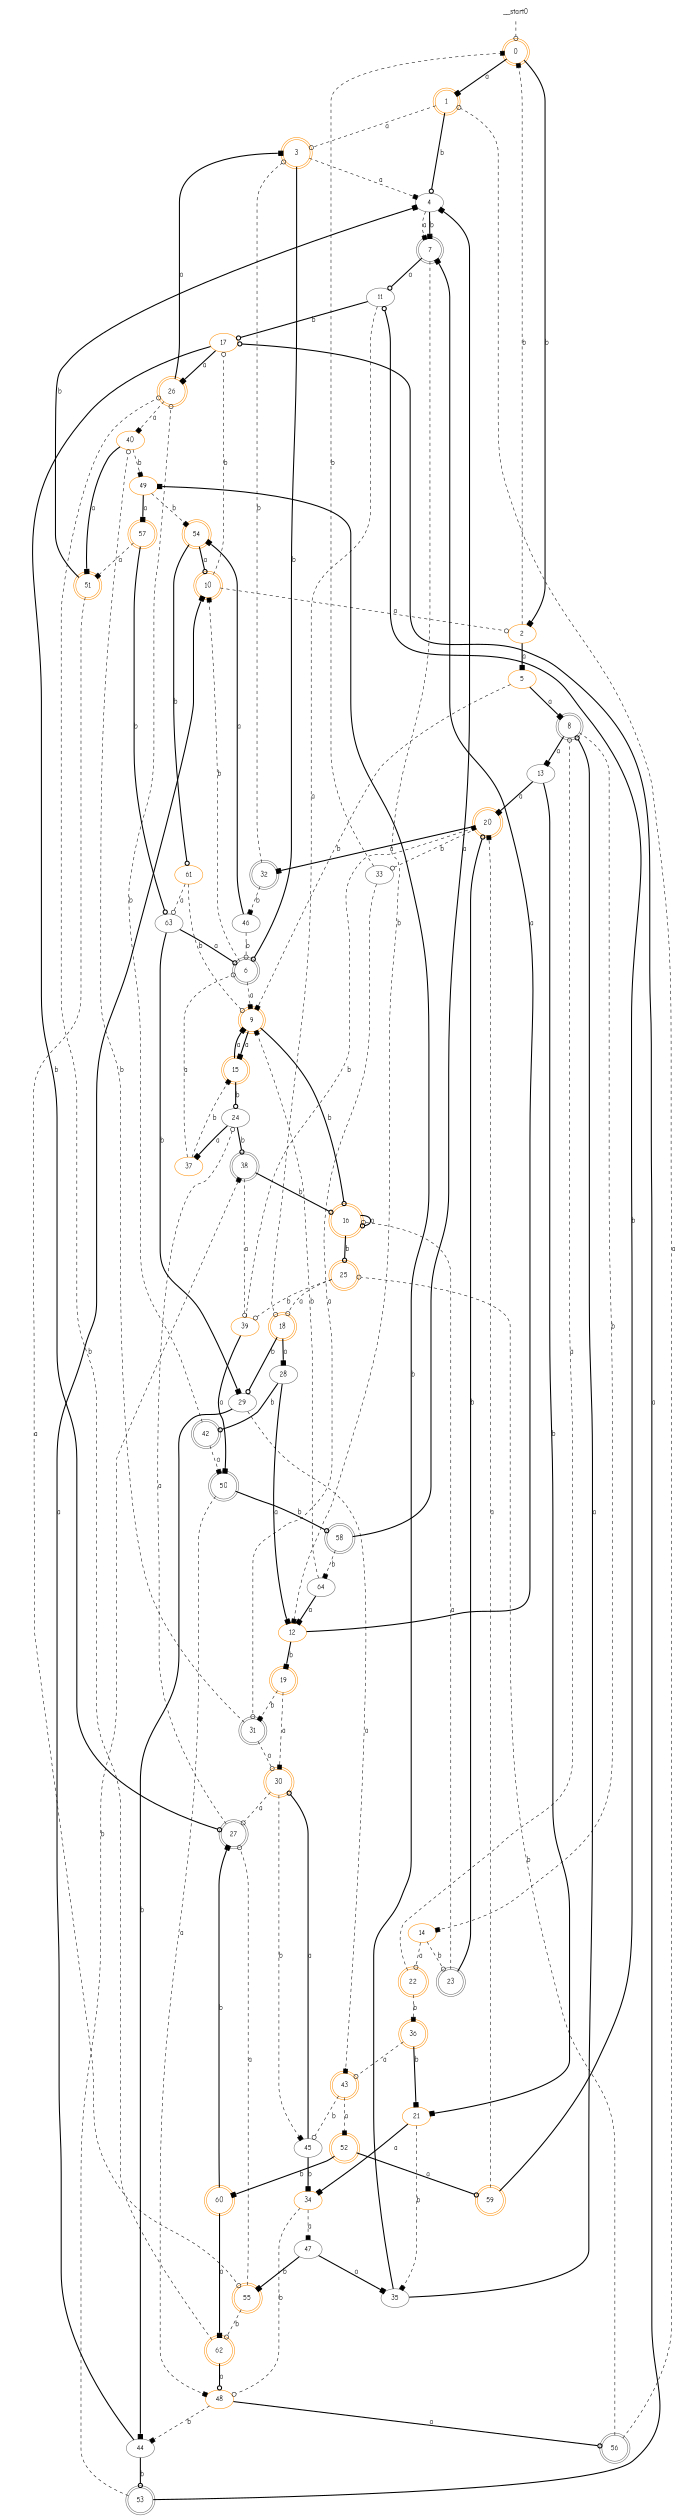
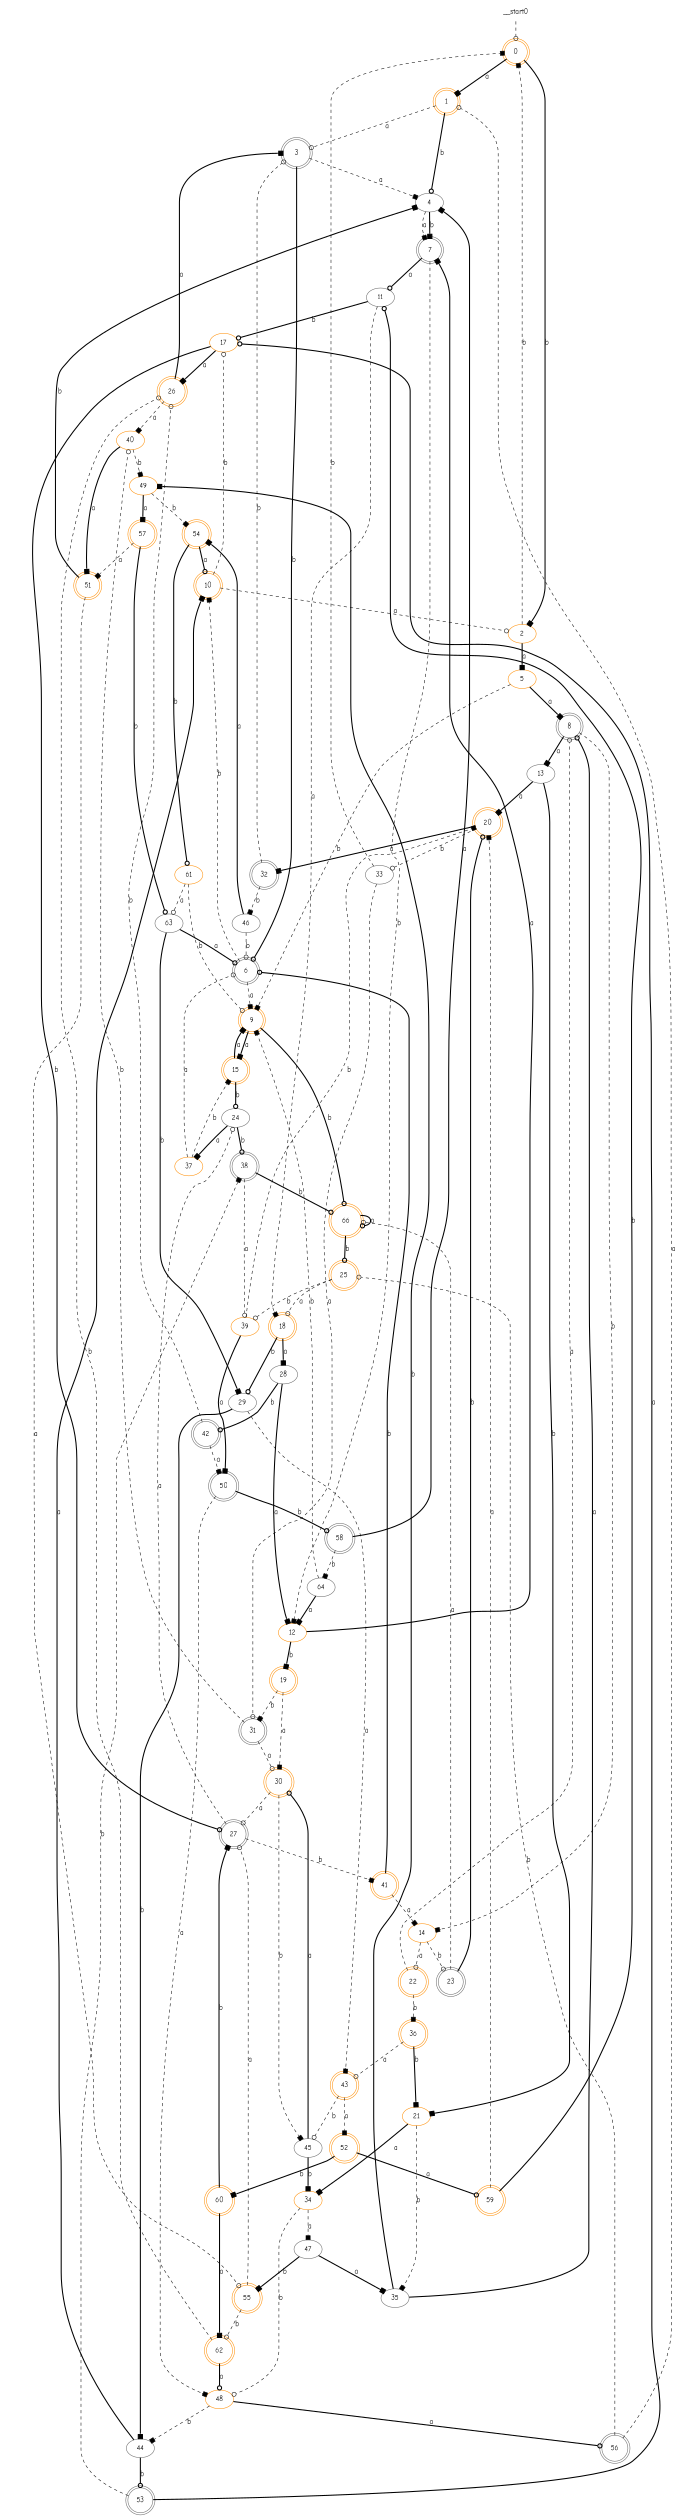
node "3": color darkorange -> gray40
edge "11" -> "18": arrowhead odot -> box
node "16": label "16" -> "66"
node "41": added
